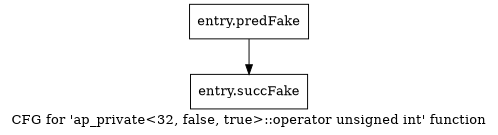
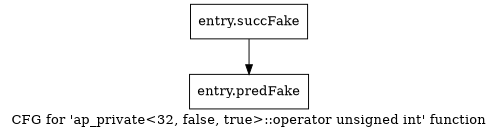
edge "entry.predFake" -> "entry.succFake": reversed
